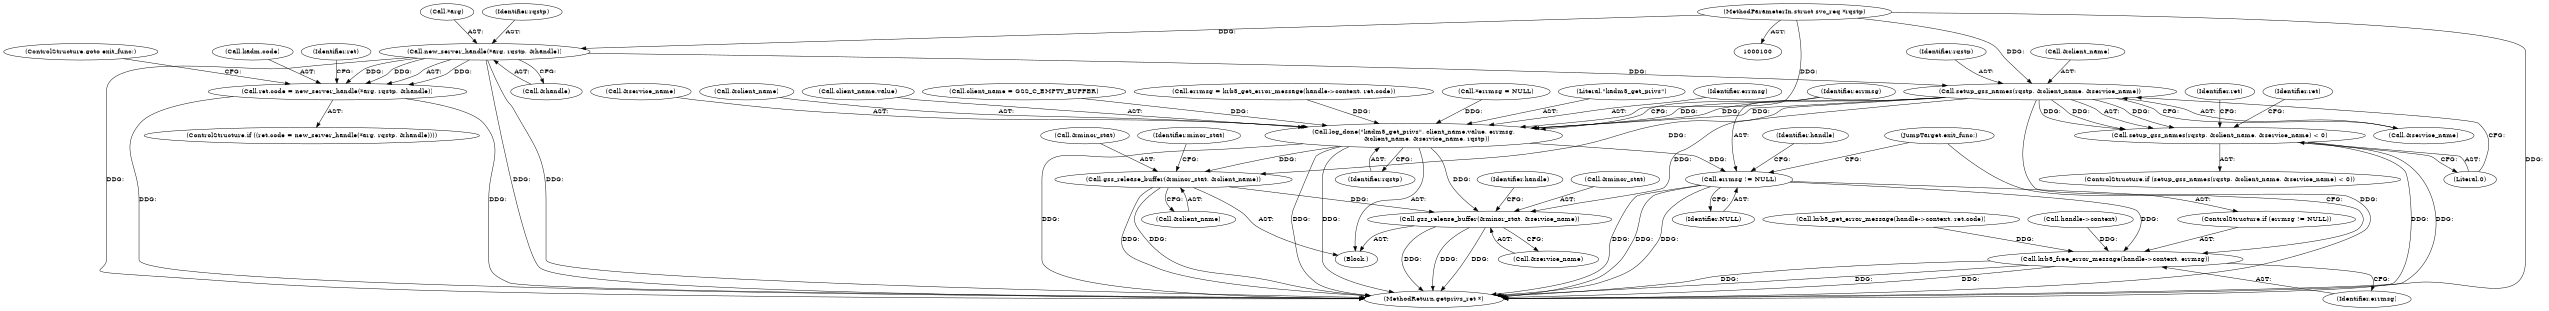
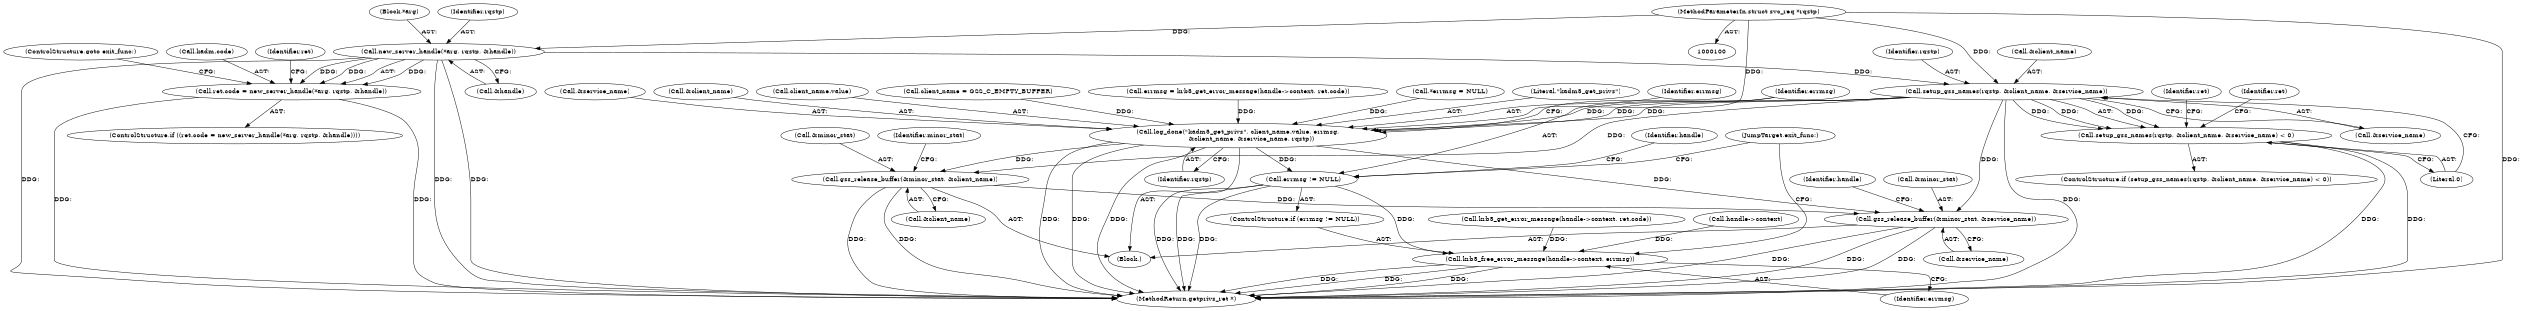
node "(Call,*arg)": label "(Call,*arg)" -> "(Block,*arg)"
node "(Identifier,NULL)": removed
